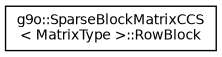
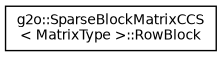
node "g9o::SparseBlockMatrixCCS < MatrixType >::RowBlock": label "g9o::SparseBlockMatrixCCS < MatrixType >::RowBlock" -> "g2o::SparseBlockMatrixCCS < MatrixType >::RowBlock"
